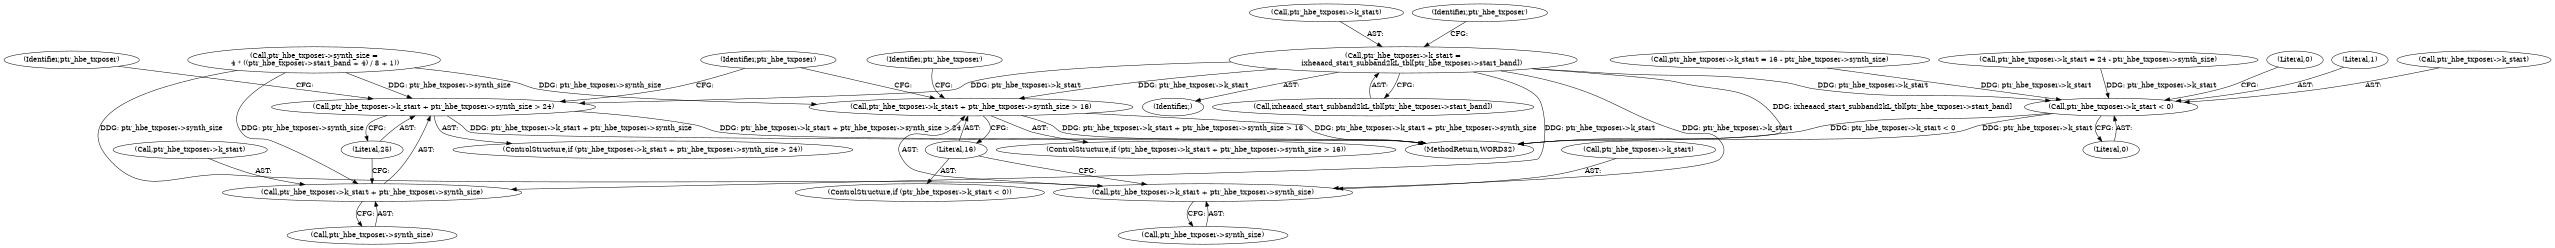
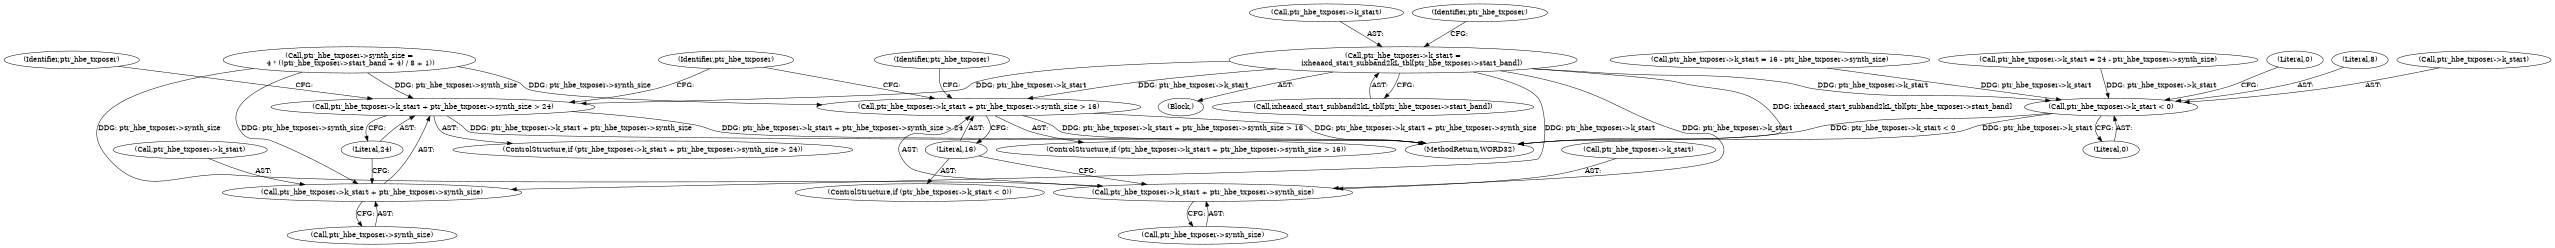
node "(Literal,1)": label "(Literal,1)" -> "(Literal,8)"
node "(Identifier,)": label "(Identifier,)" -> "(Block,)"
node "(Literal,25)": label "(Literal,25)" -> "(Literal,24)"
